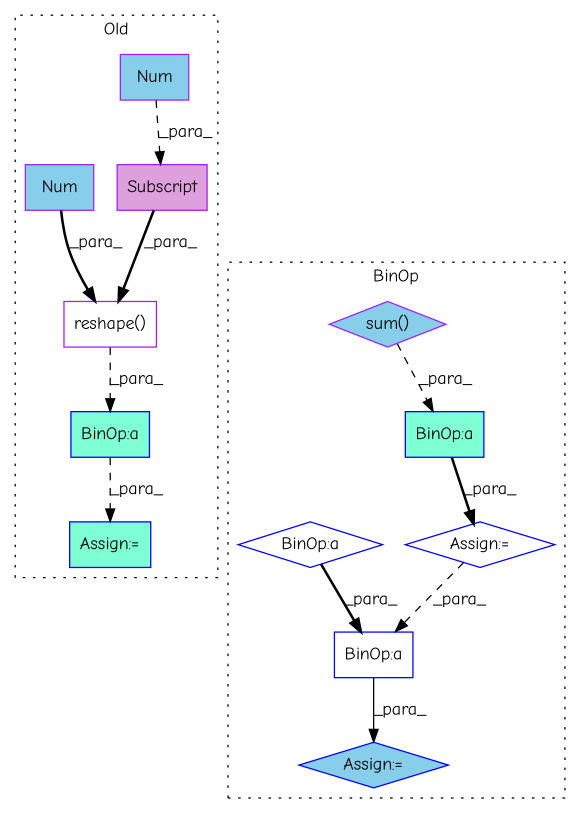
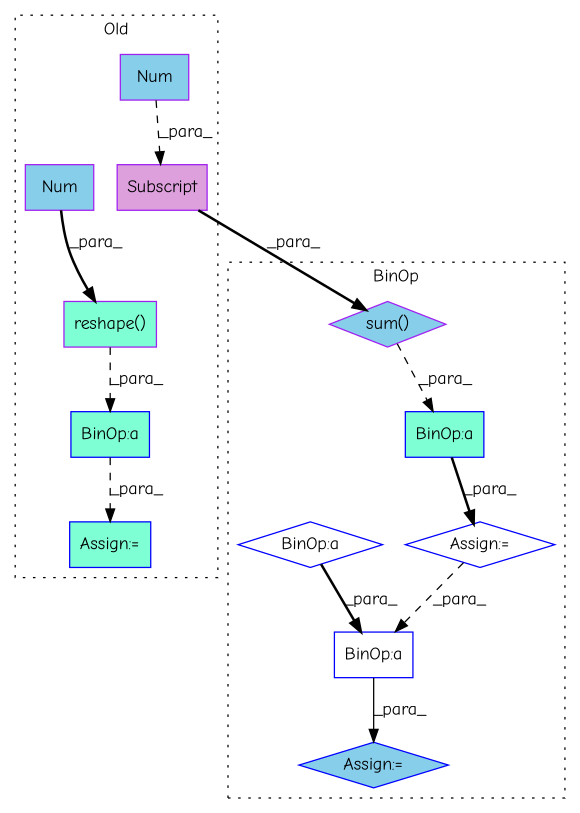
edge "Subscript" -> "reshape()": now "Subscript" -> "sum()"
node "reshape()": fillcolor white -> aquamarine
